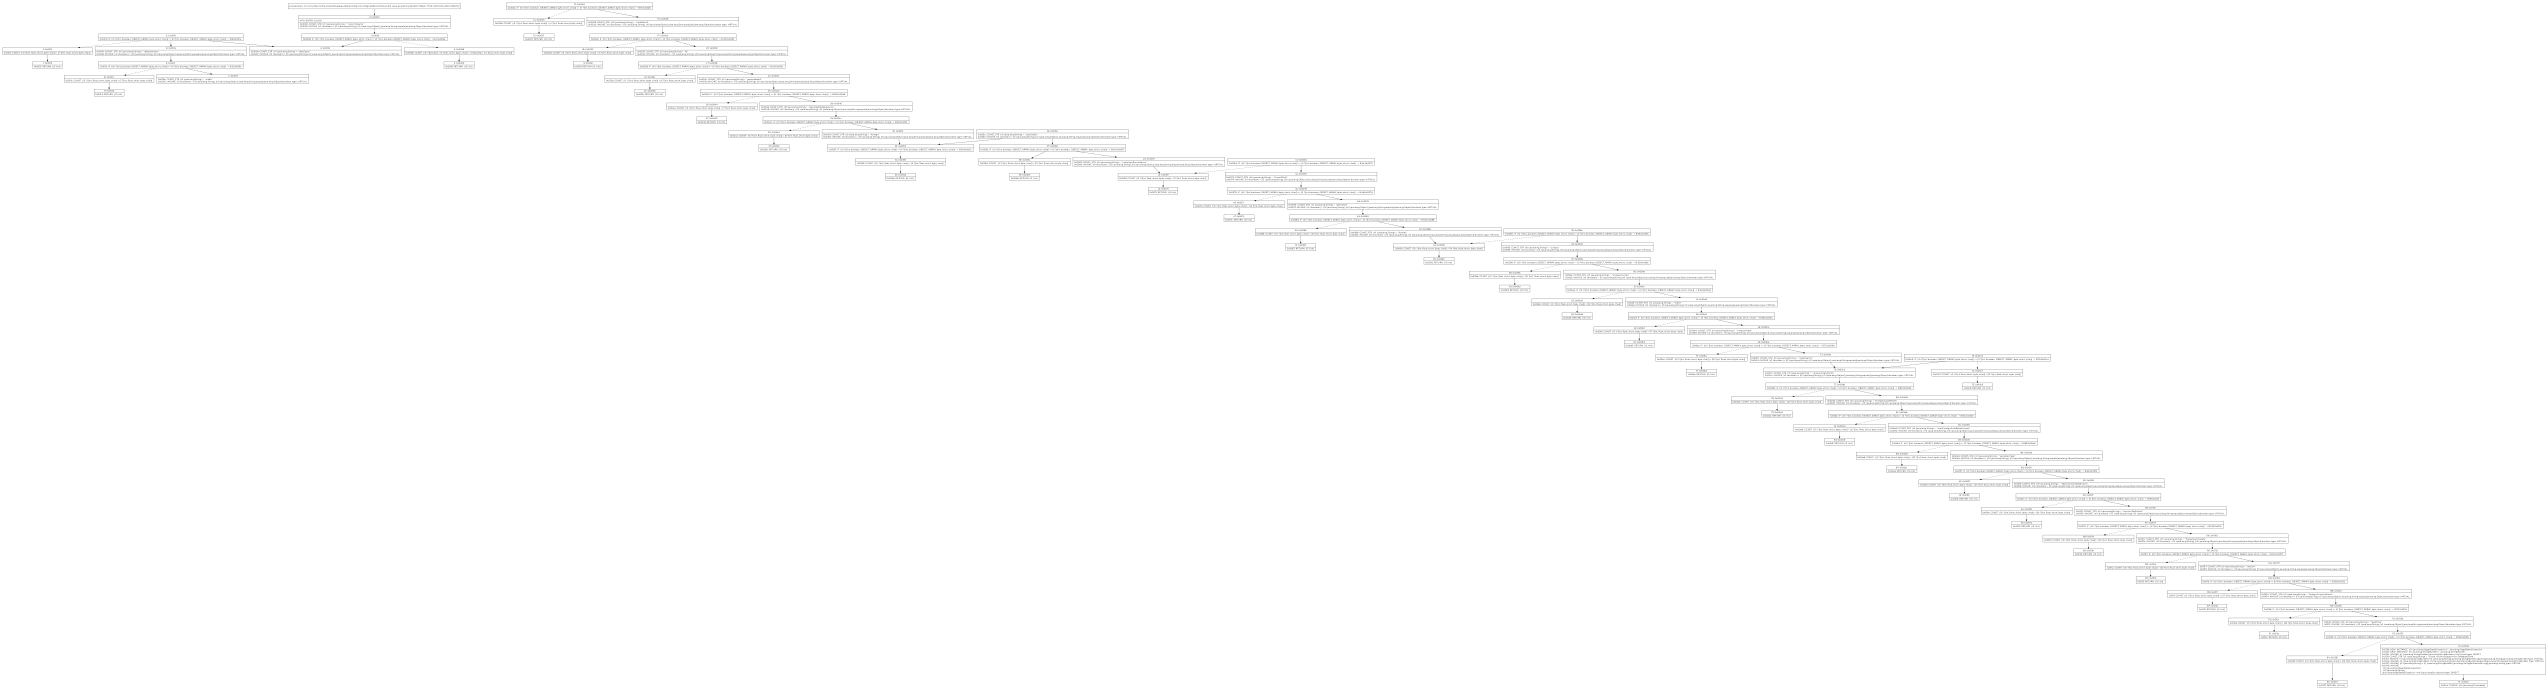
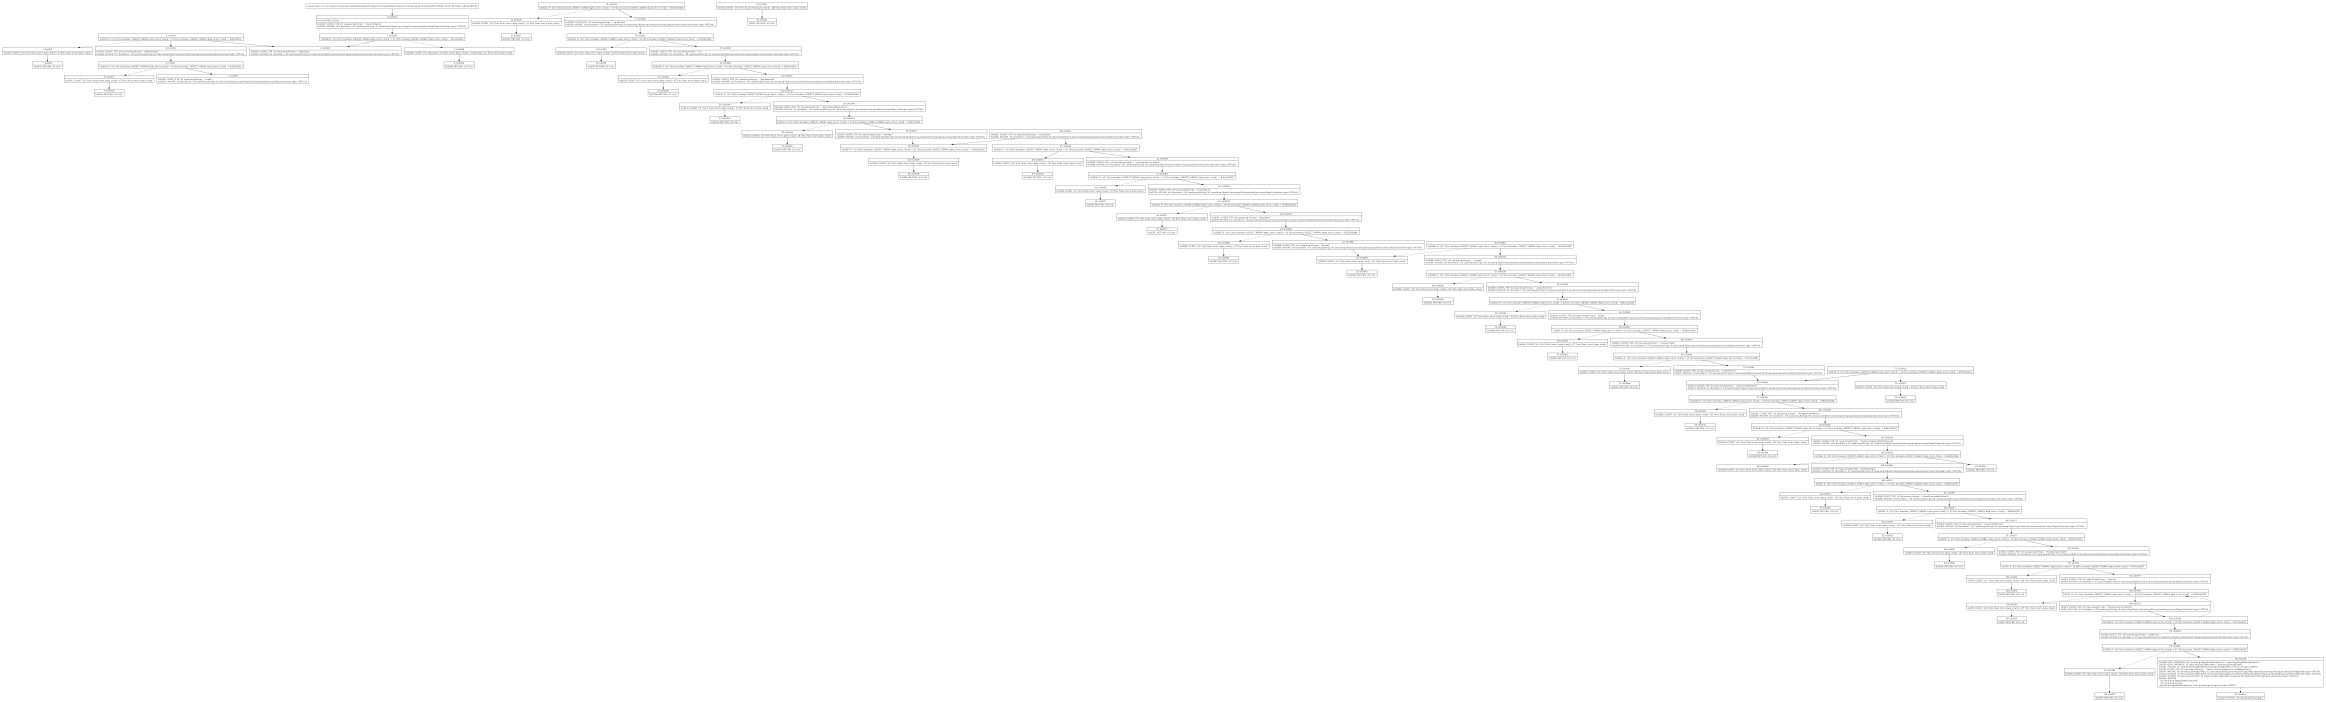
edge "40: 0x0067" -> "42: 0x006f": now "40: 0x0067" -> "41: 0x006d"
edge "86: 0x00e8" -> "87: 0x00ea": now "85: 0x00e6" -> "87: 0x00ea"
edge "109: 0x0128" -> "110: 0x012a": now "109: 0x0128" -> "105: 0x011d"
